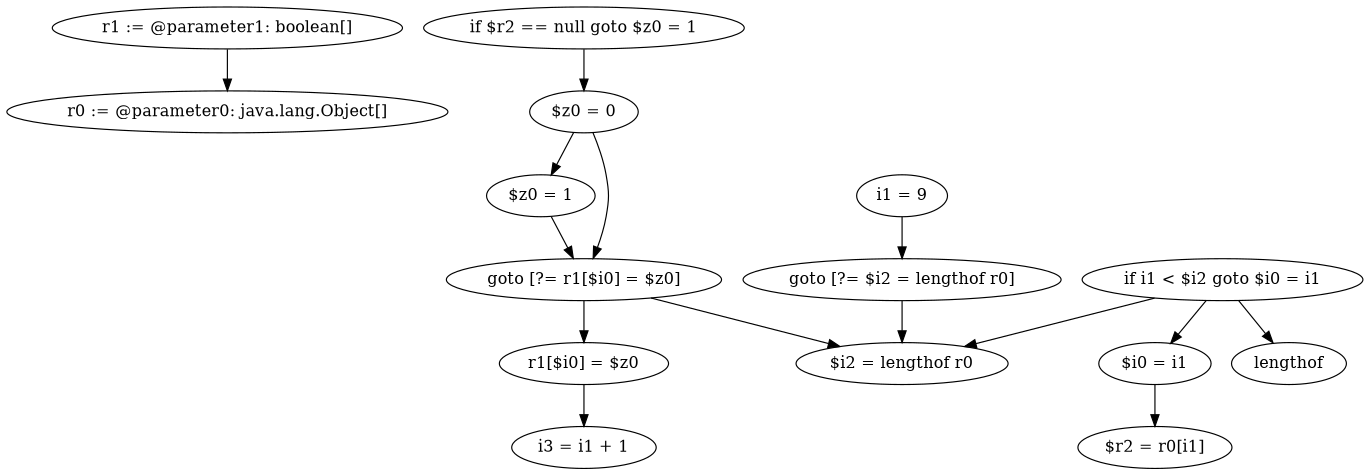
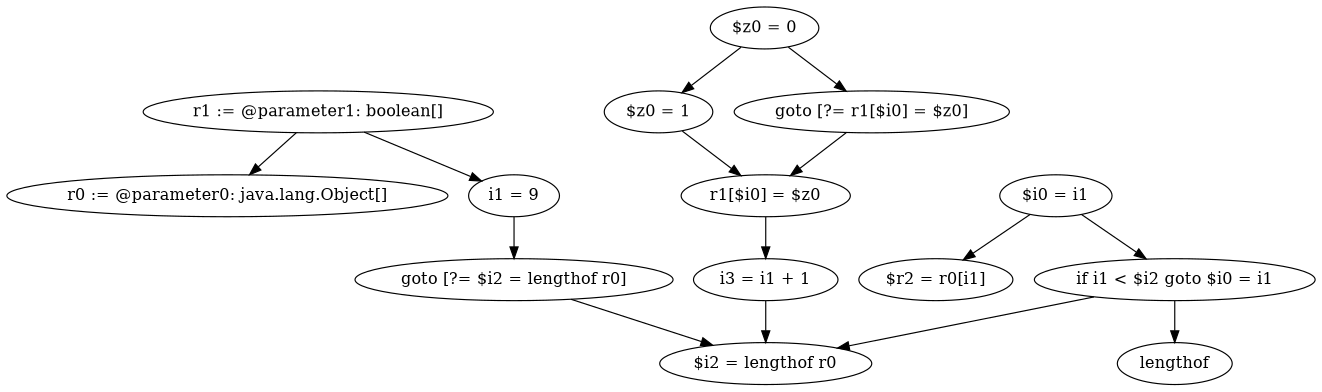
node "if $r2 == null goto $z0 = 1": removed
edge "r1 := @parameter1: boolean[]" -> "i1 = 9": added
edge "$z0 = 1" -> "goto [?= r1[$i0] = $z0]": now "$z0 = 1" -> "r1[$i0] = $z0"
edge "if i1 < $i2 goto $i0 = i1" -> "$i0 = i1": reversed
edge "goto [?= r1[$i0] = $z0]" -> "$i2 = lengthof r0": now "i3 = i1 + 1" -> "$i2 = lengthof r0"
